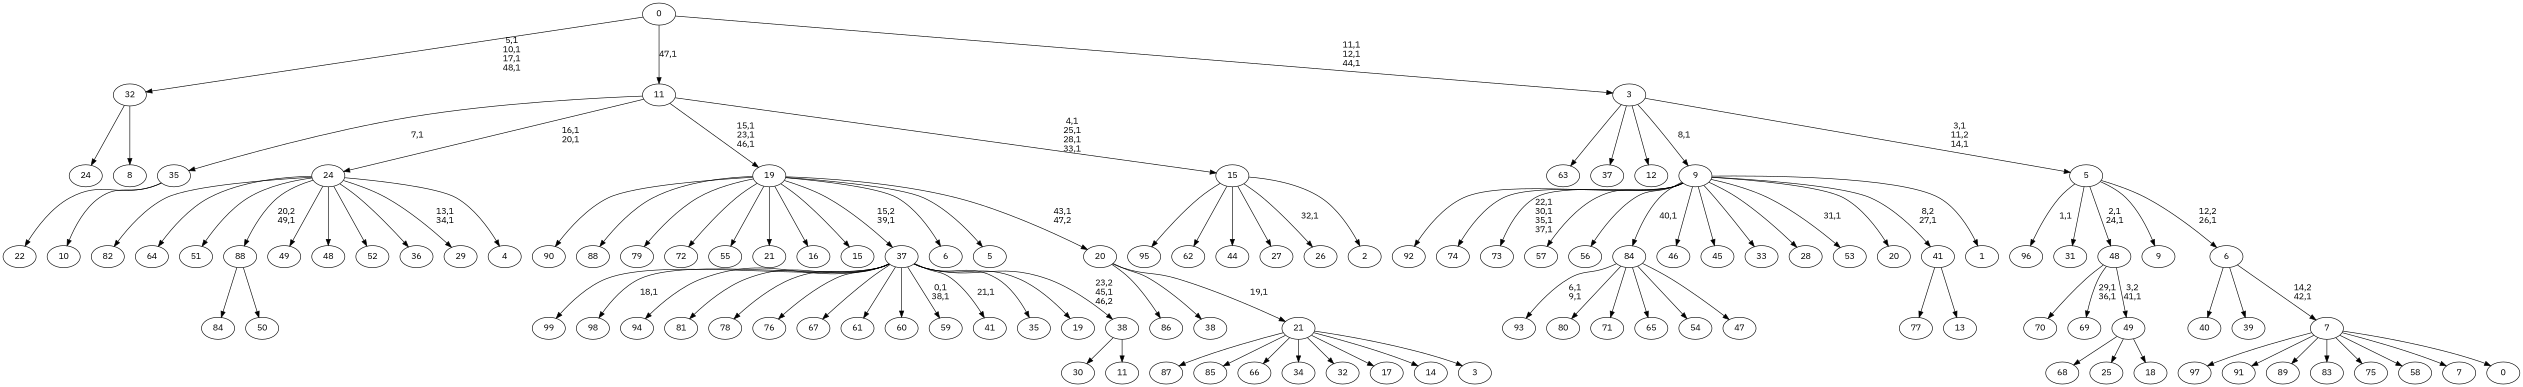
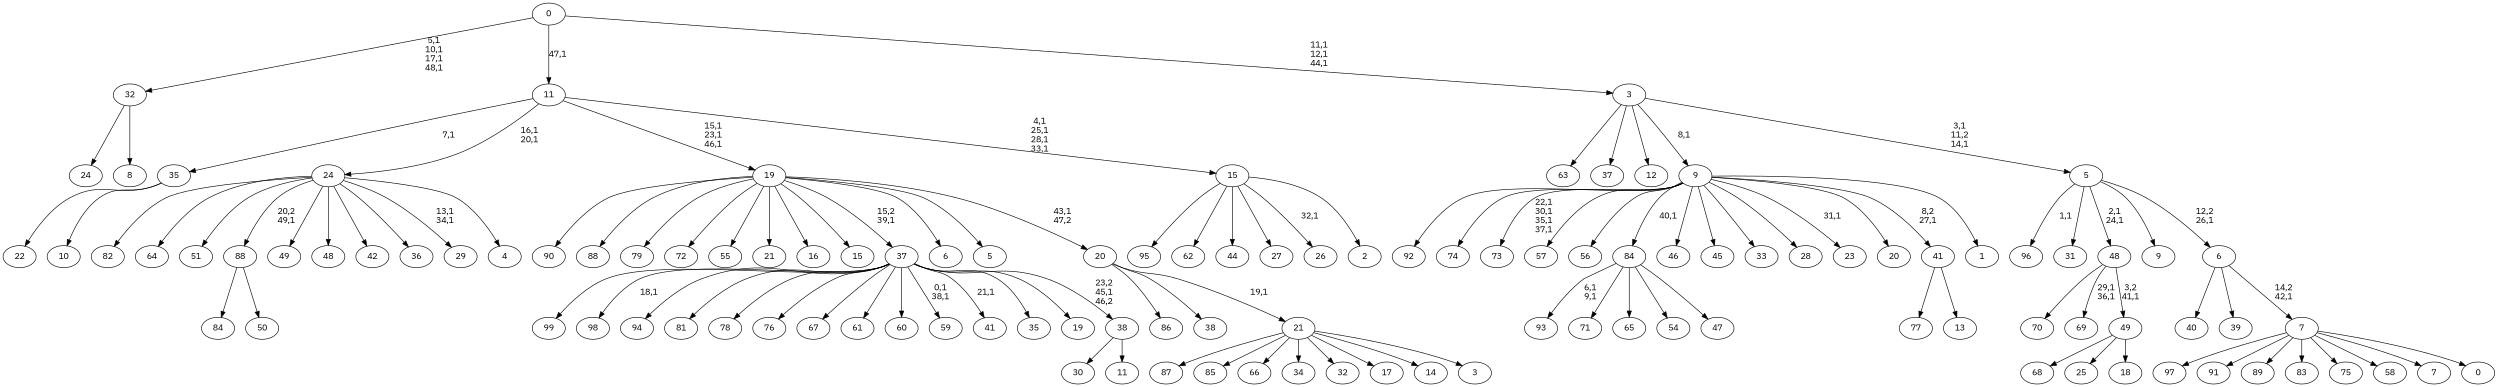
node "52": label "52" -> "42"
node "53": label "53" -> "23"
node "80": removed
